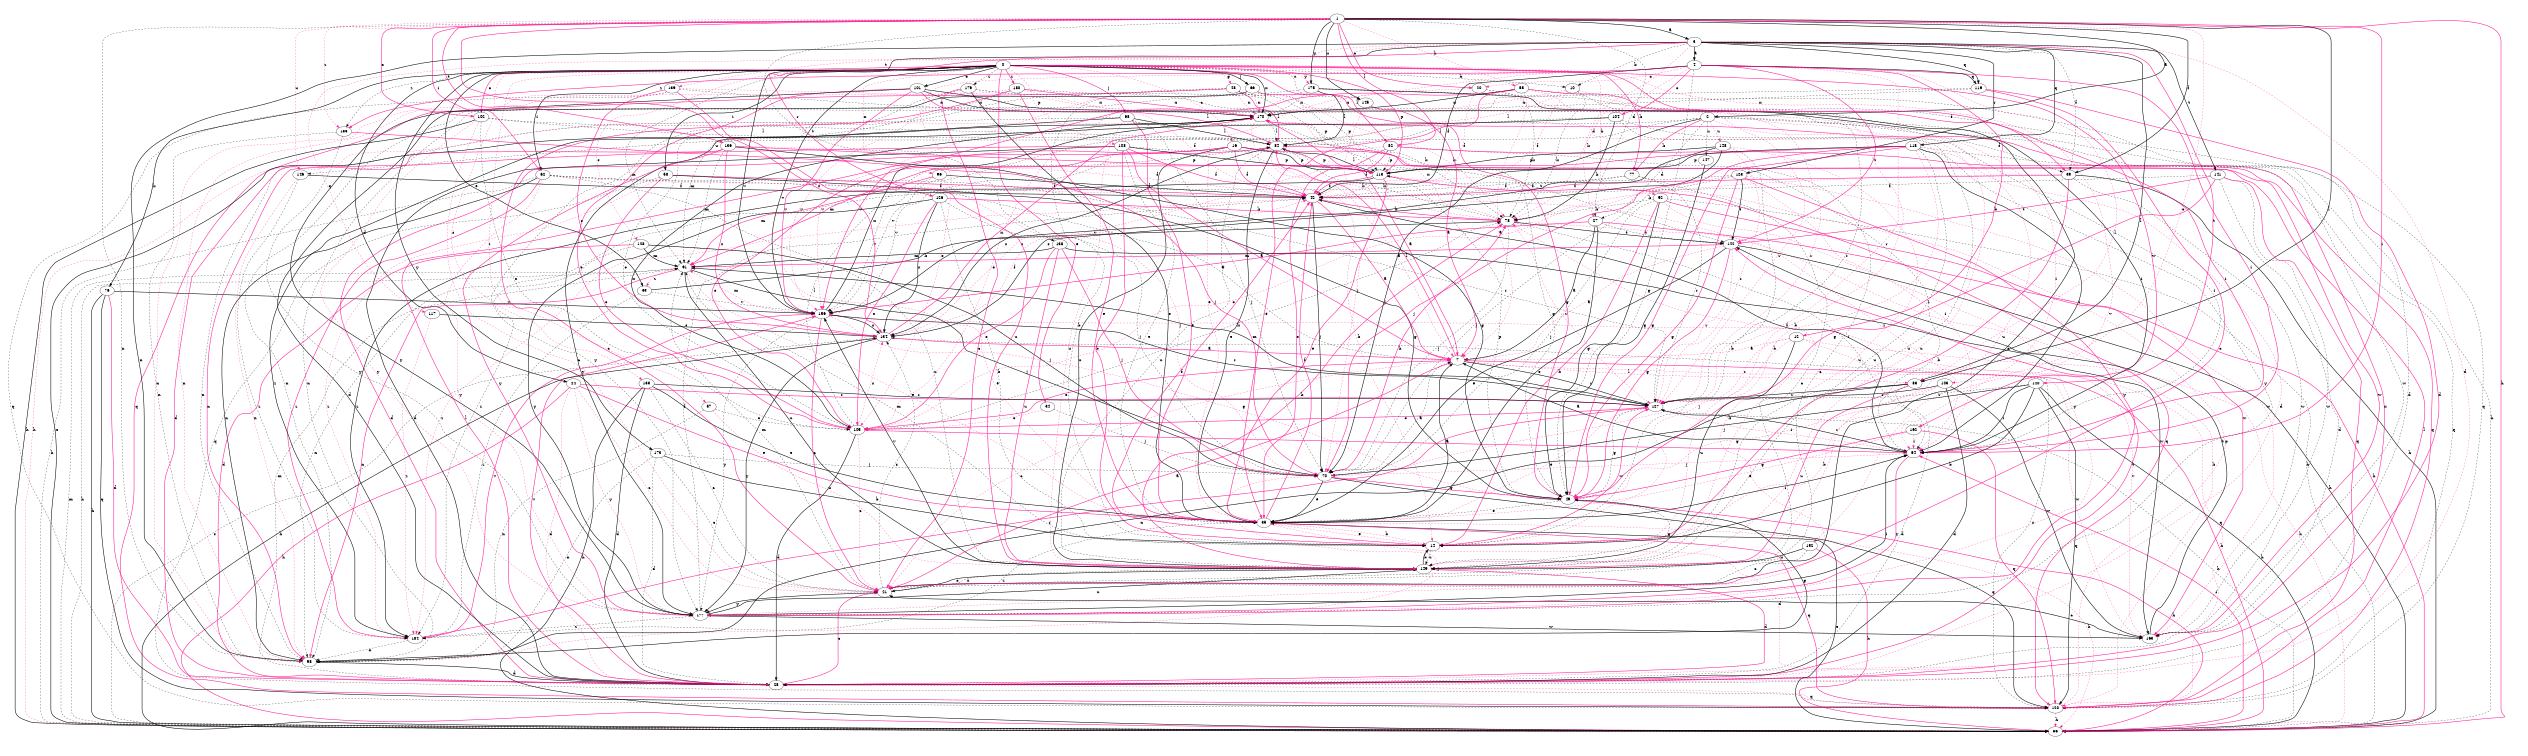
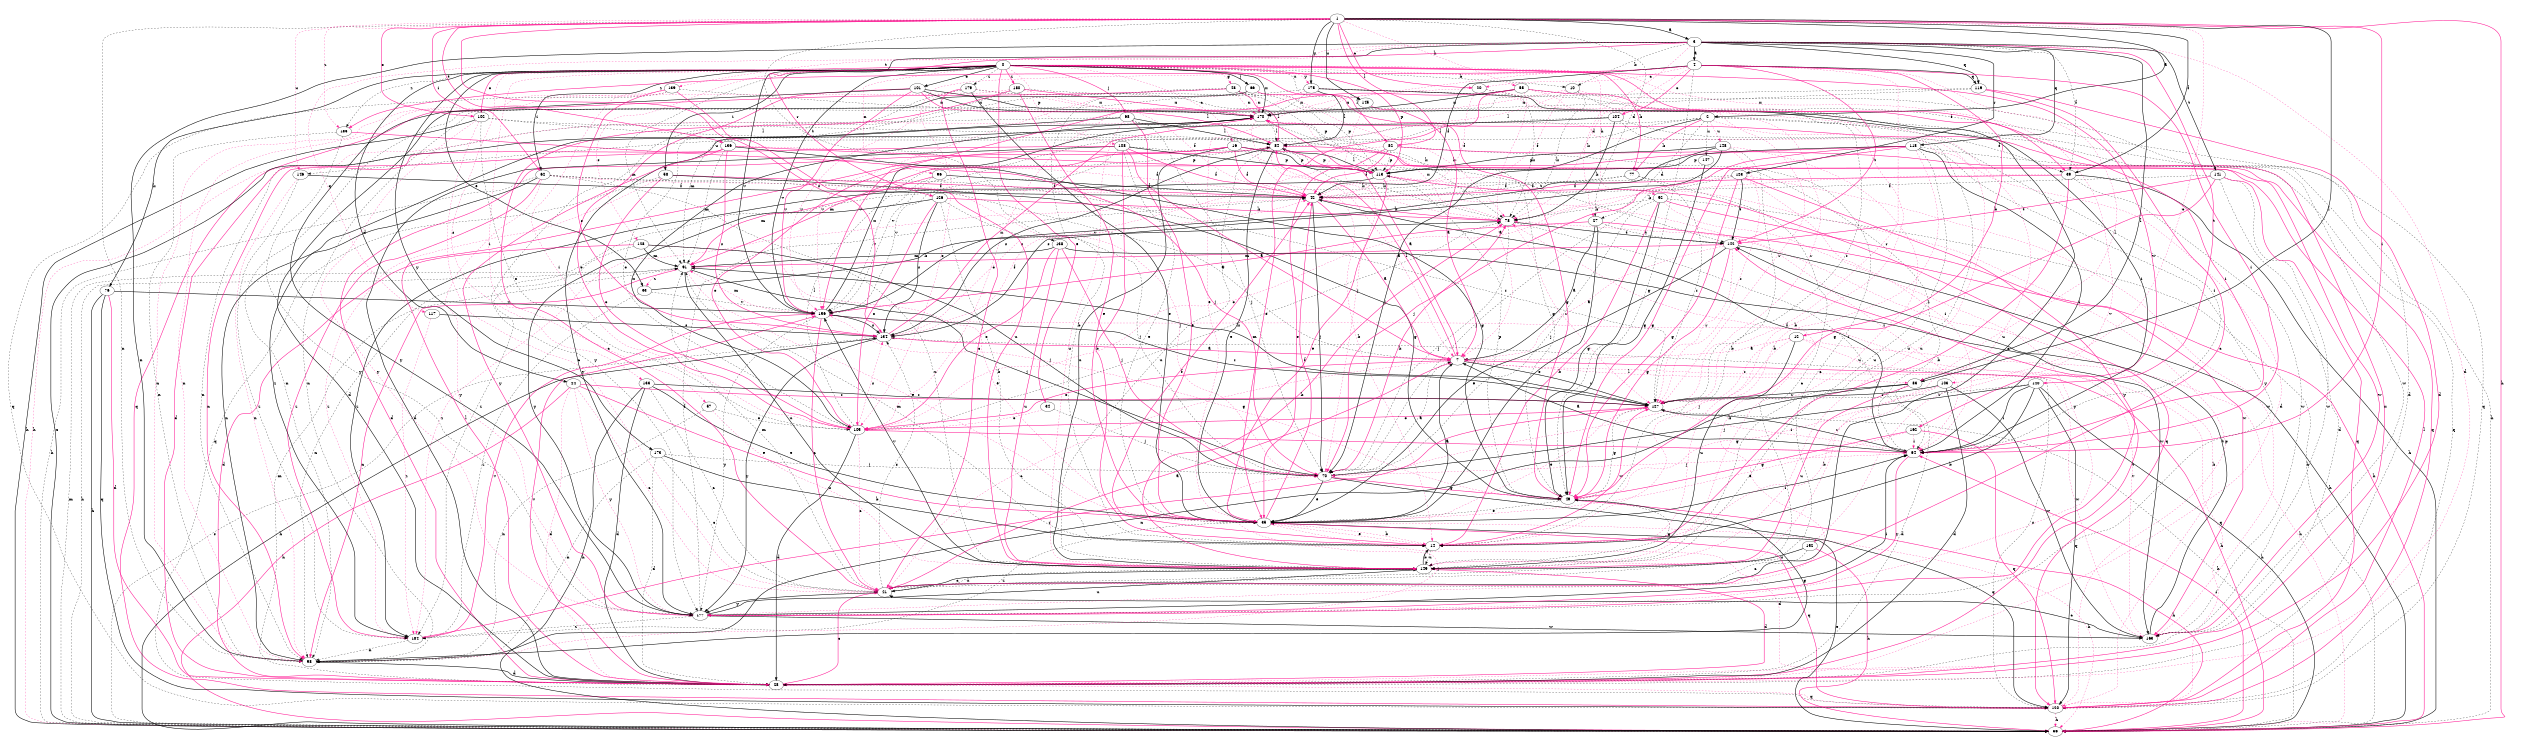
edge "139" -> "64": now "139" -> "105"
edge "113" -> "42": removed, label "f"
